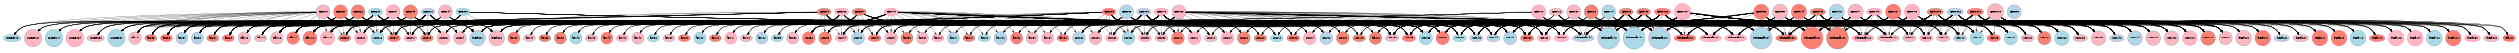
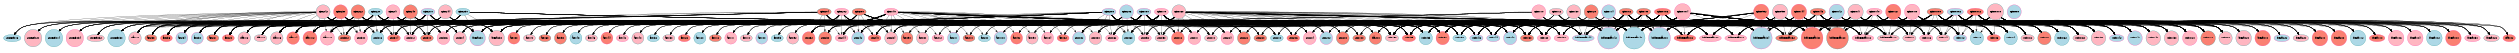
node "nginx-2.0.8": fillcolor salmon -> lightblue
